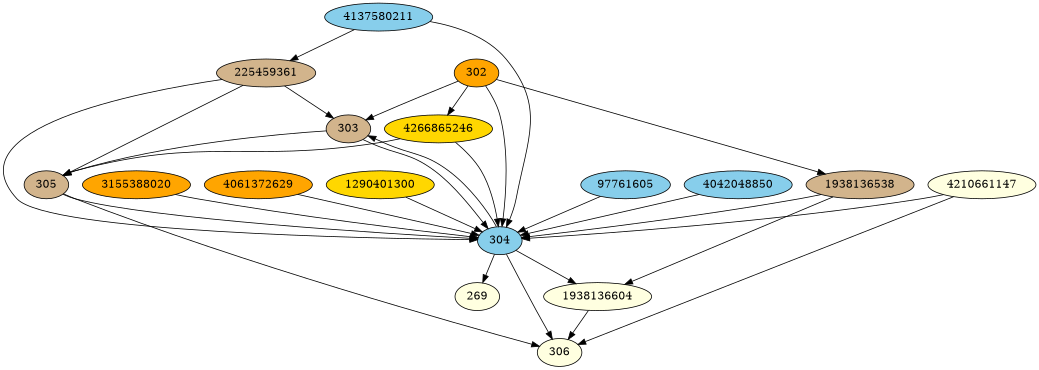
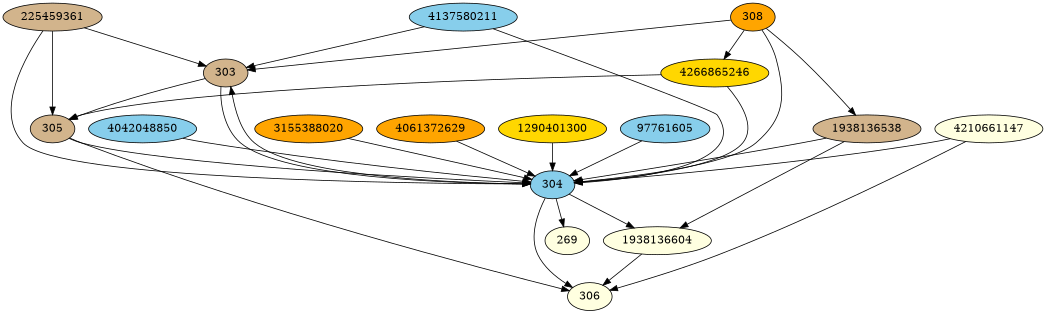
edge "4137580211" -> "225459361": now "4137580211" -> "303"
node "302": label "302" -> "308"
